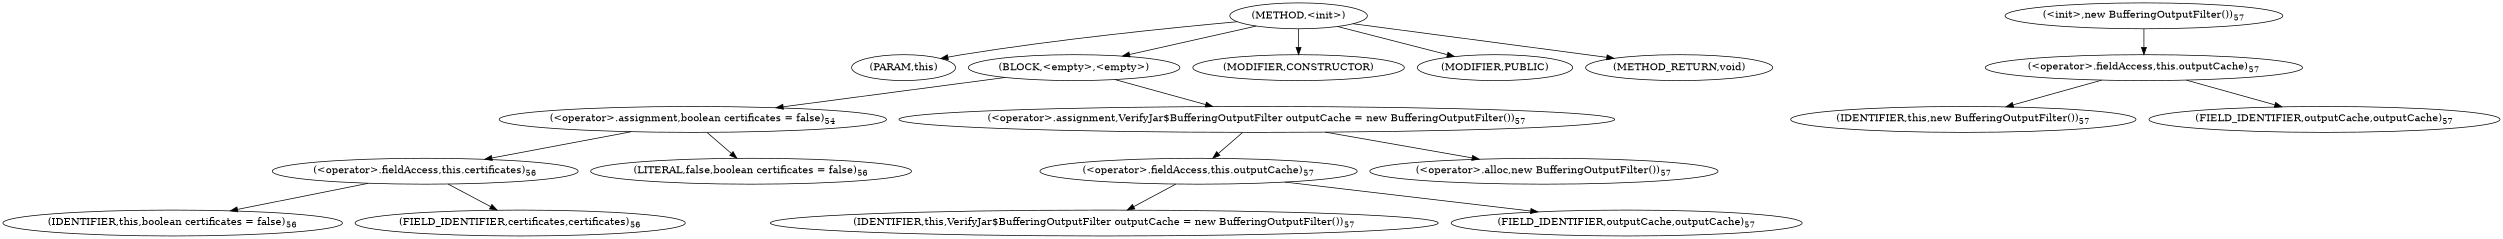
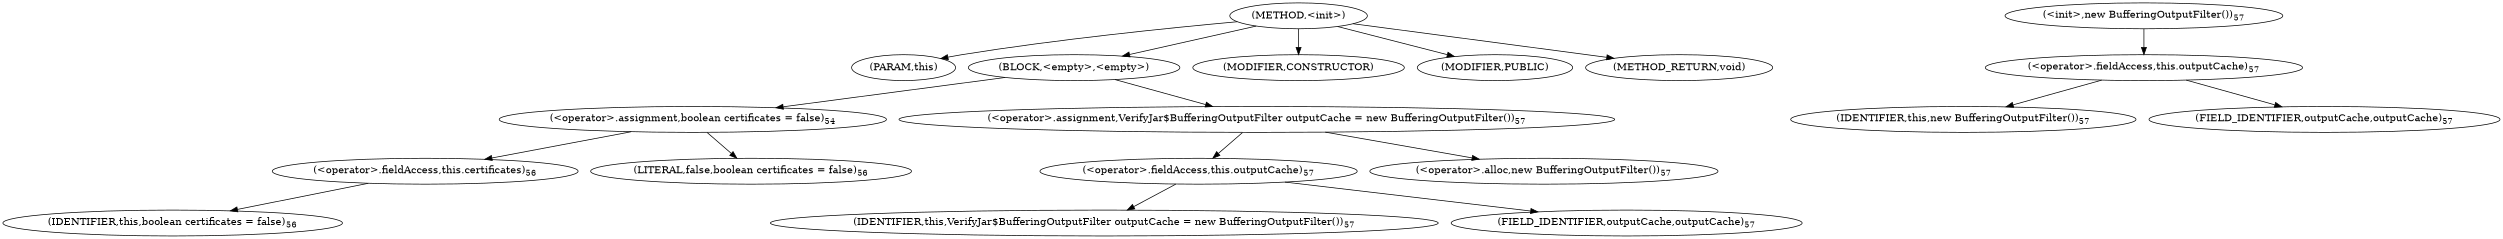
node "(FIELD_IDENTIFIER,certificates,certificates)": removed
